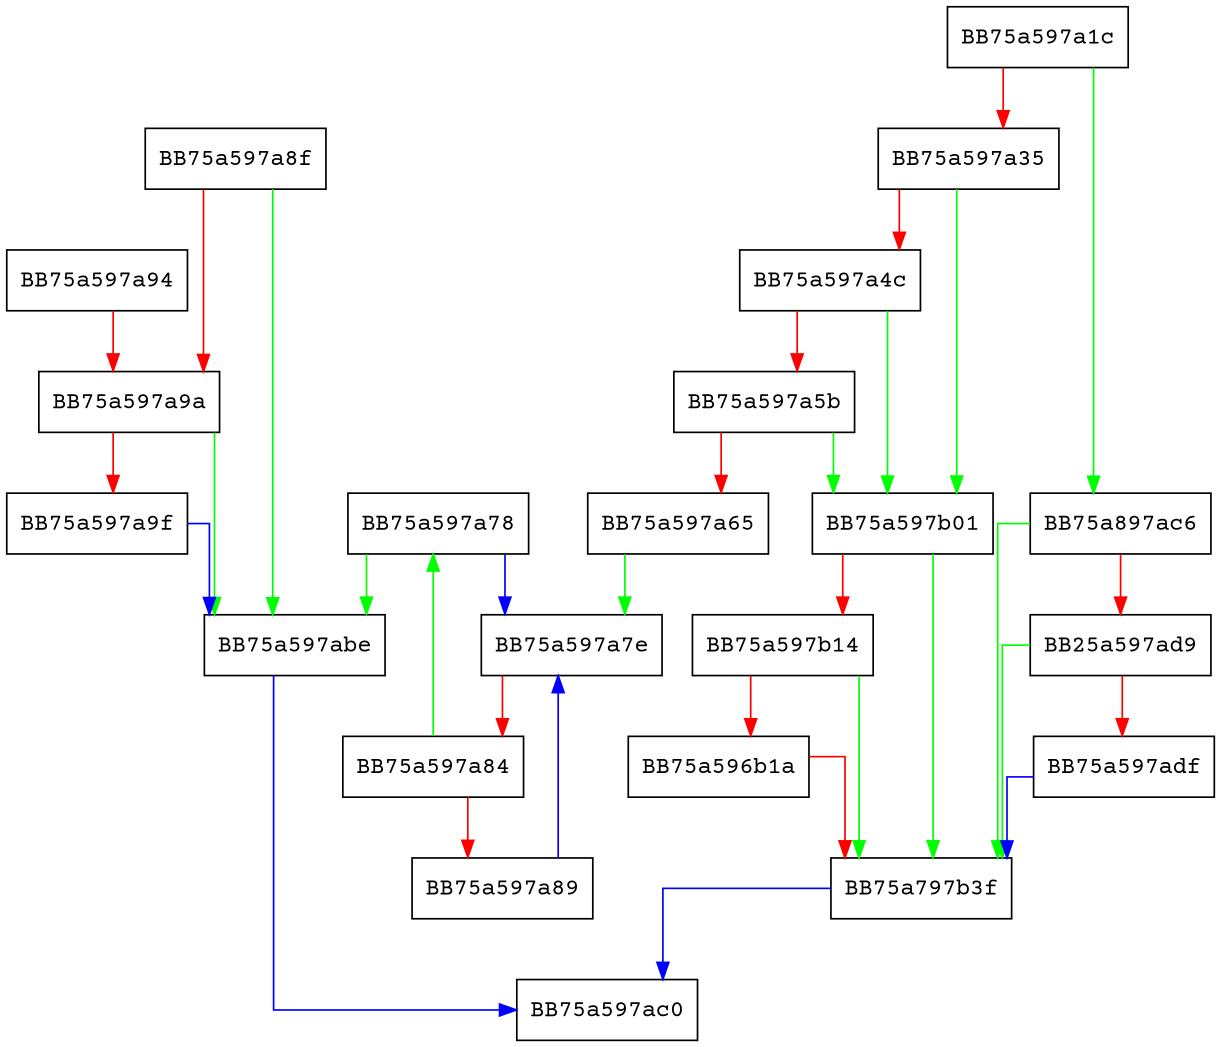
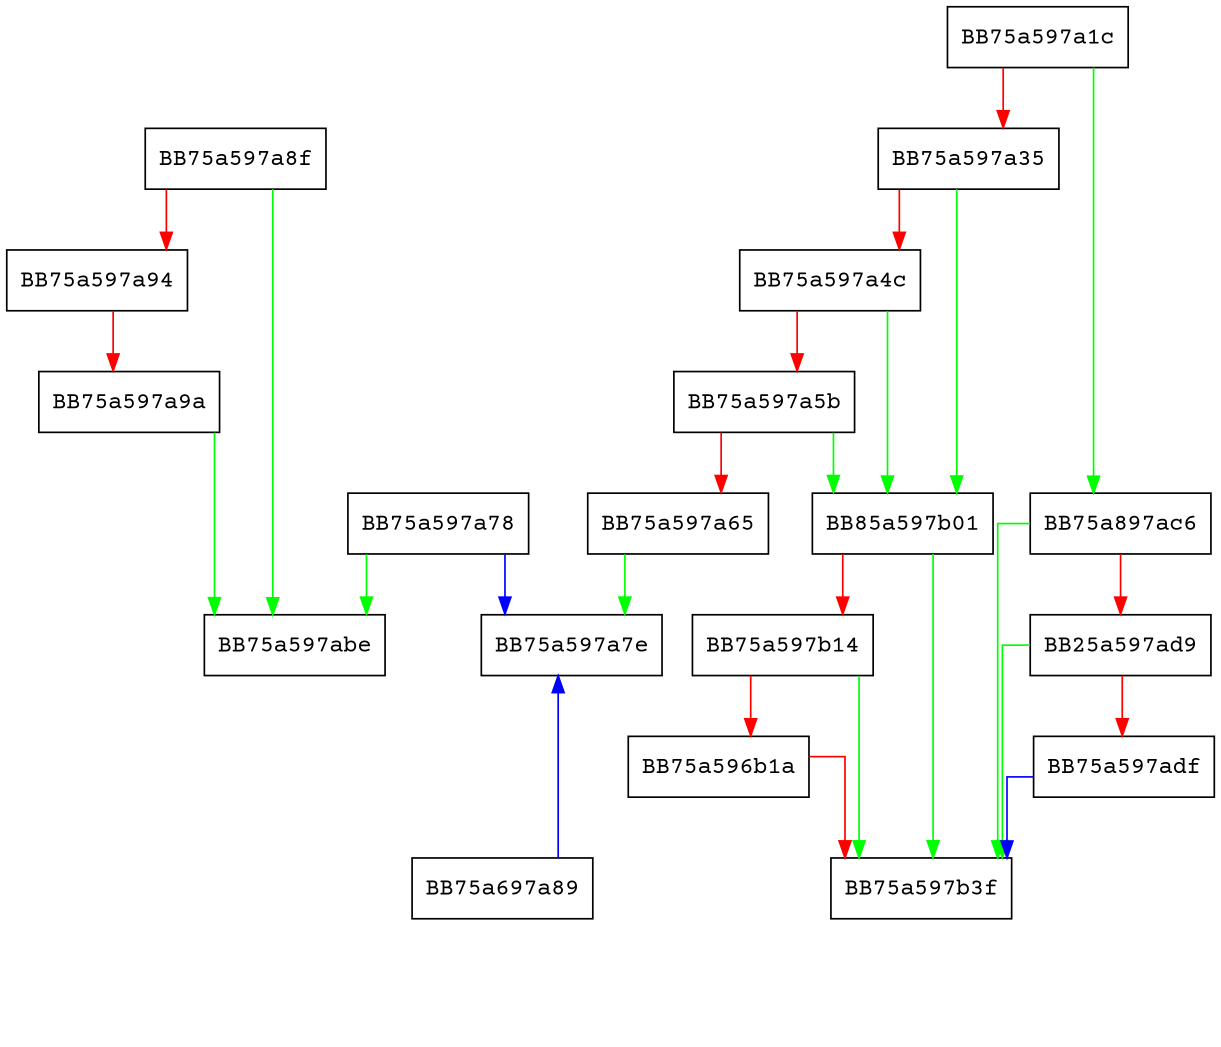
edge "BB75a597a8f" -> "BB75a597a9a": now "BB75a597a8f" -> "BB75a597a94"
node "BB75a597a9f": removed
node "BB75a597b01": label "BB75a597b01" -> "BB85a597b01"
node "BB75a597a84": removed
node "BB75a597a89": label "BB75a597a89" -> "BB75a697a89"
node "BB75a797b3f": label "BB75a797b3f" -> "BB75a597b3f"
node "BB75a597ac0": removed
